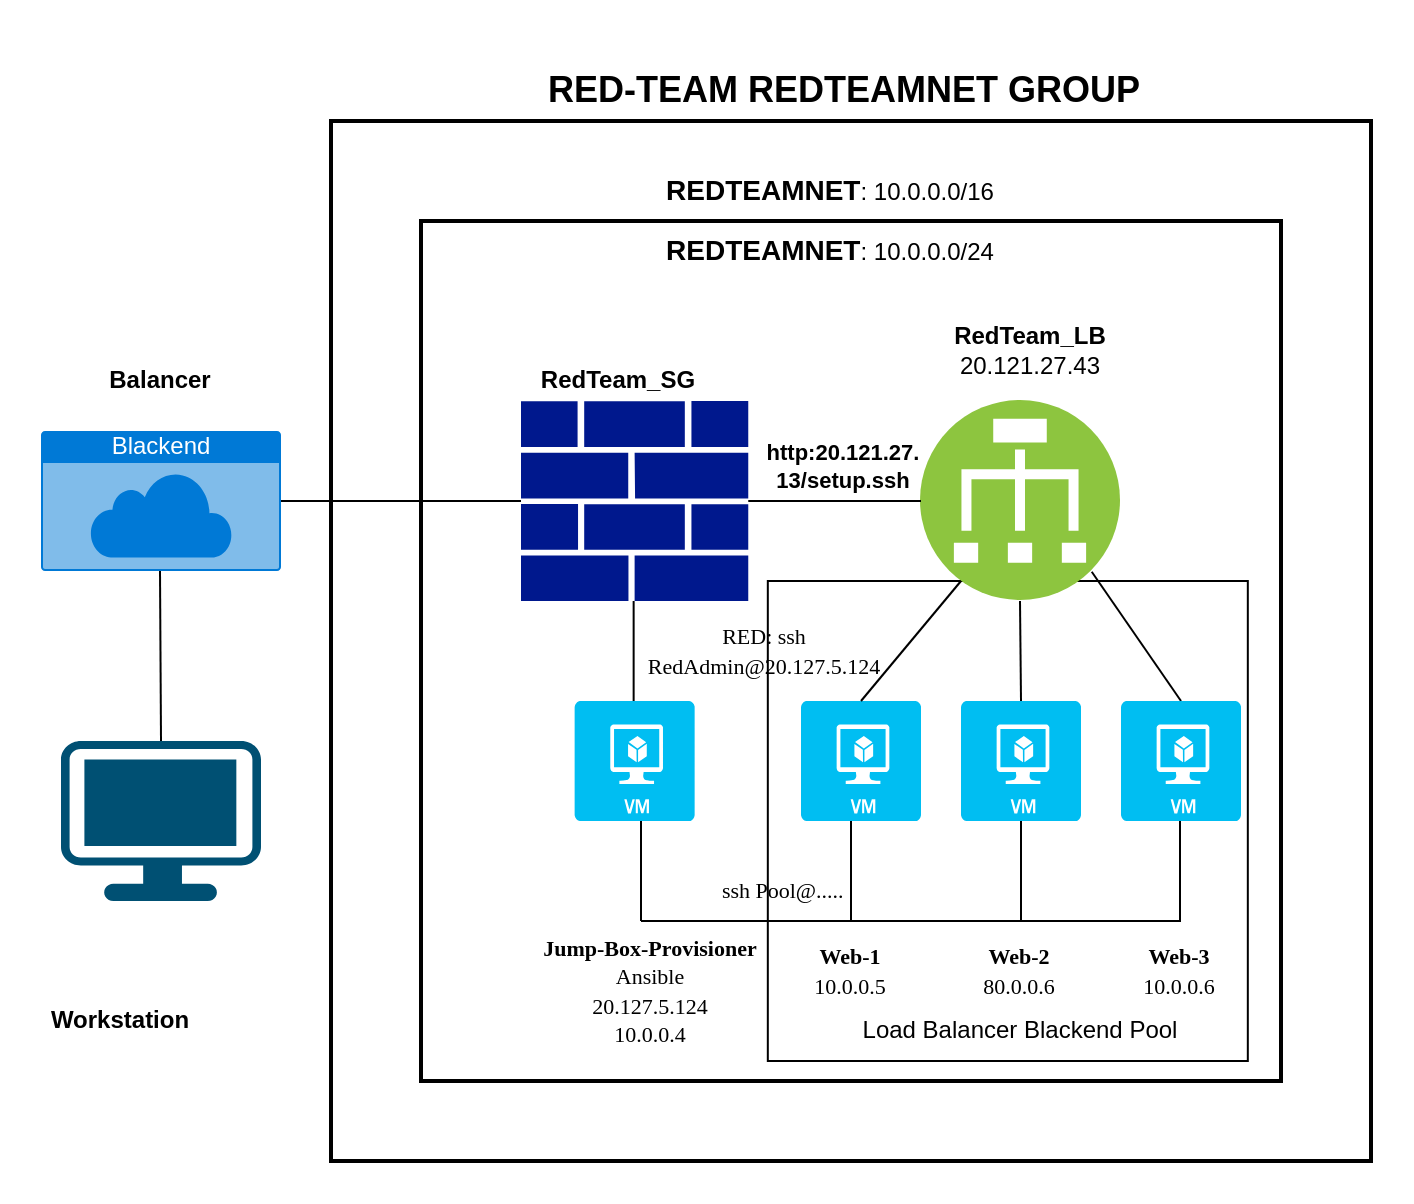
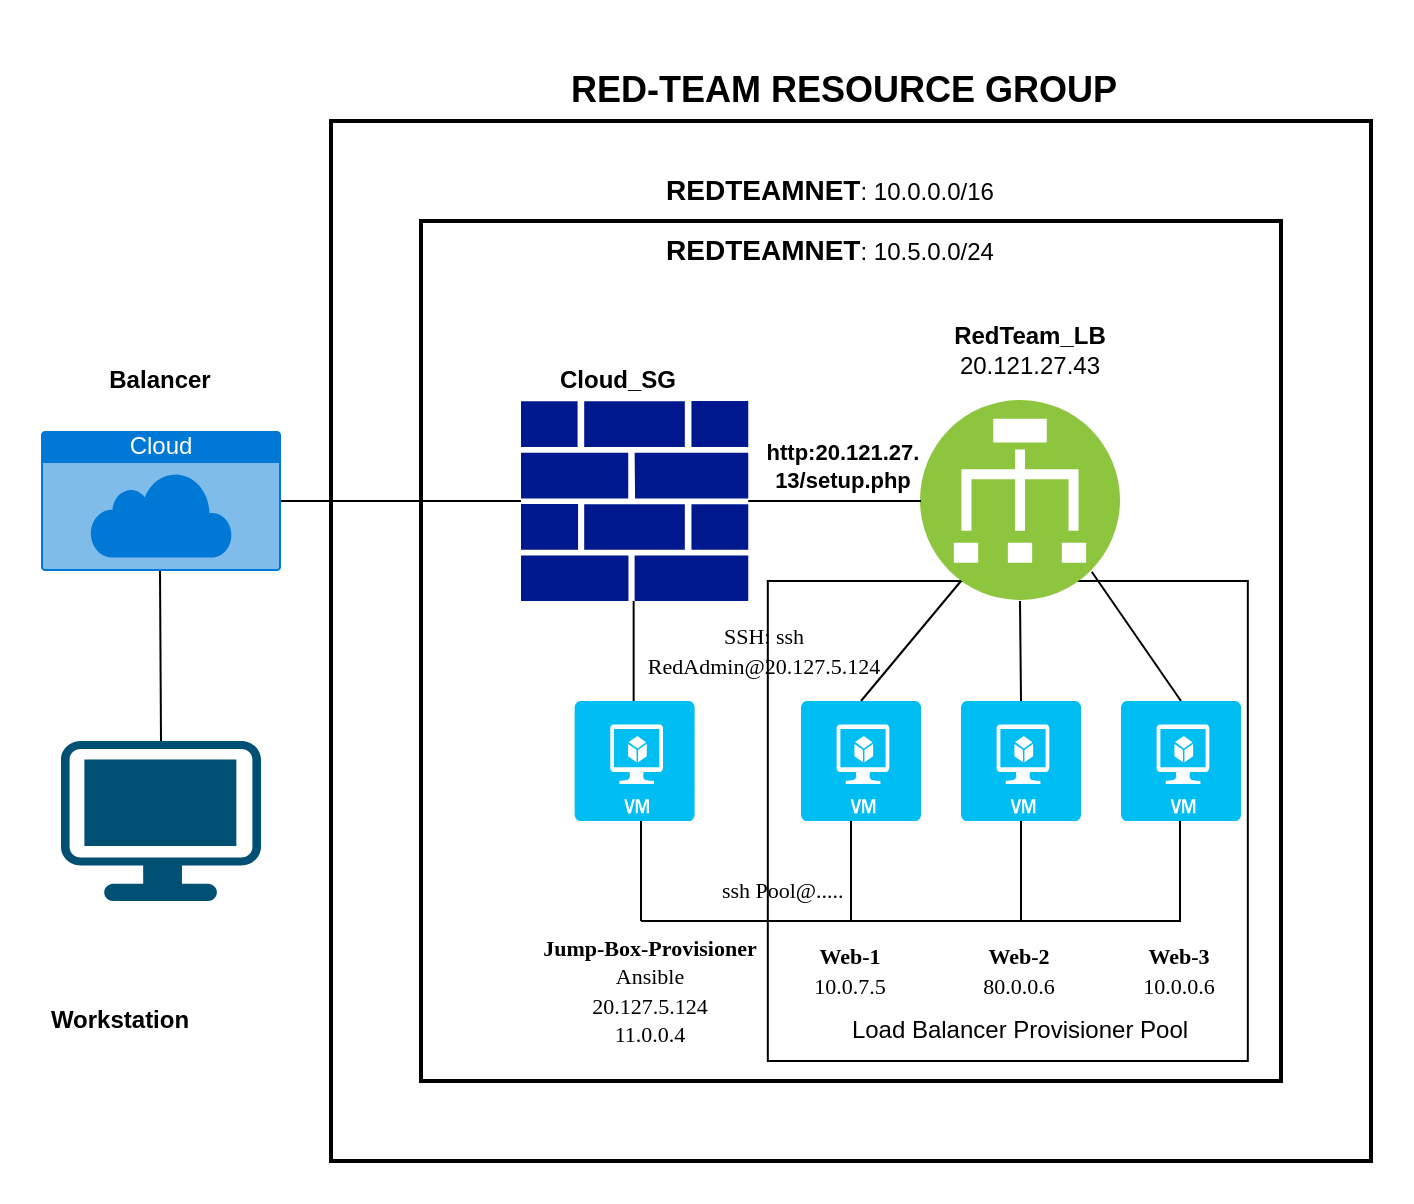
node "RED-TEAM REDTEAMNET GROUP": label "RED-TEAM REDTEAMNET GROUP" -> "RED-TEAM RESOURCE GROUP"
node "REDTEAMNET: 10.0.0.0/24": label "REDTEAMNET: 10.0.0.0/24" -> "REDTEAMNET: 10.5.0.0/24"
node "RedTeam_SG": label "RedTeam_SG" -> "Cloud_SG"
node "Blackend": label "Blackend" -> "Cloud"
node "http:20.121.27. 13/setup.ssh": label "http:20.121.27. 13/setup.ssh" -> "http:20.121.27. 13/setup.php"
node "RED: ssh RedAdmin@20.127.5.124": label "RED: ssh RedAdmin@20.127.5.124" -> "SSH: ssh RedAdmin@20.127.5.124"
node "Web-1 10.0.0.5": label "Web-1 10.0.0.5" -> "Web-1 10.0.7.5"
node "Jump-Box-Provisioner Ansible 20.127.5.124 10.0.0.4": label "Jump-Box-Provisioner Ansible 20.127.5.124 10.0.0.4" -> "Jump-Box-Provisioner Ansible 20.127.5.124 11.0.0.4"
node "Load Balancer Blackend Pool": label "Load Balancer Blackend Pool" -> "Load Balancer Provisioner Pool"
